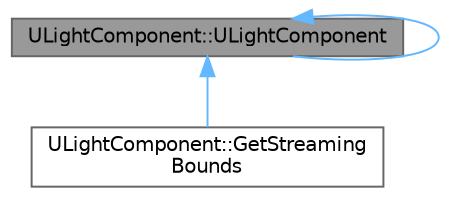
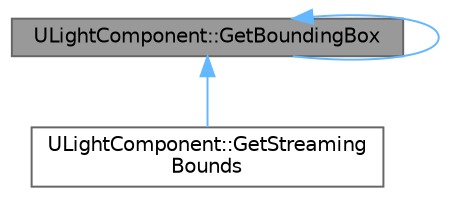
node "ULightComponent::ULightComponent": label "ULightComponent::ULightComponent" -> "ULightComponent::GetBoundingBox"
